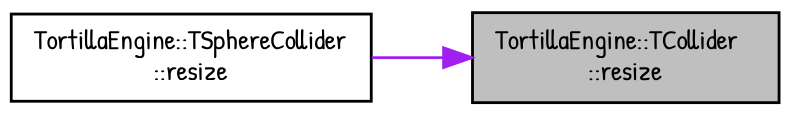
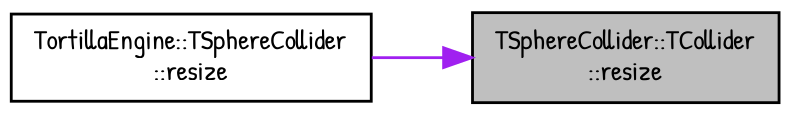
node "TortillaEngine::TCollider ::resize": label "TortillaEngine::TCollider ::resize" -> "TSphereCollider::TCollider ::resize"
